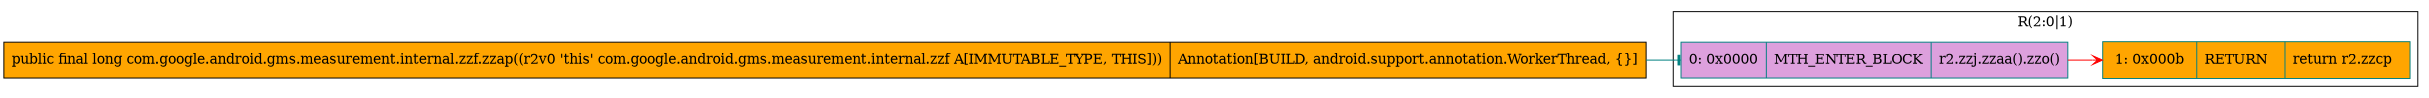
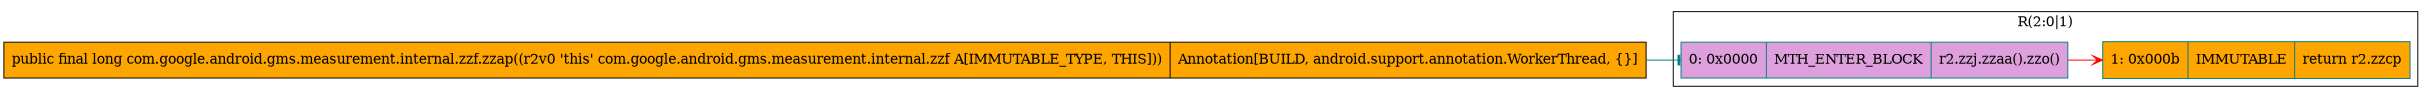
node "1: 0x000b": text "RETURN" -> "IMMUTABLE"
